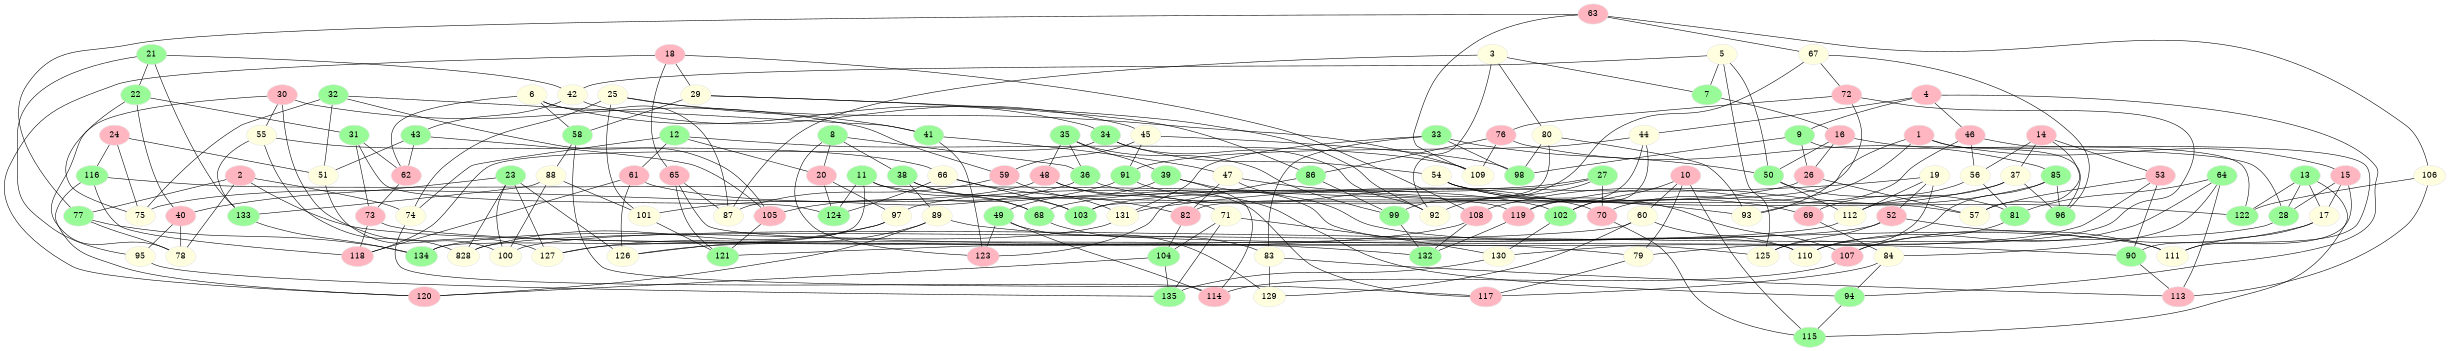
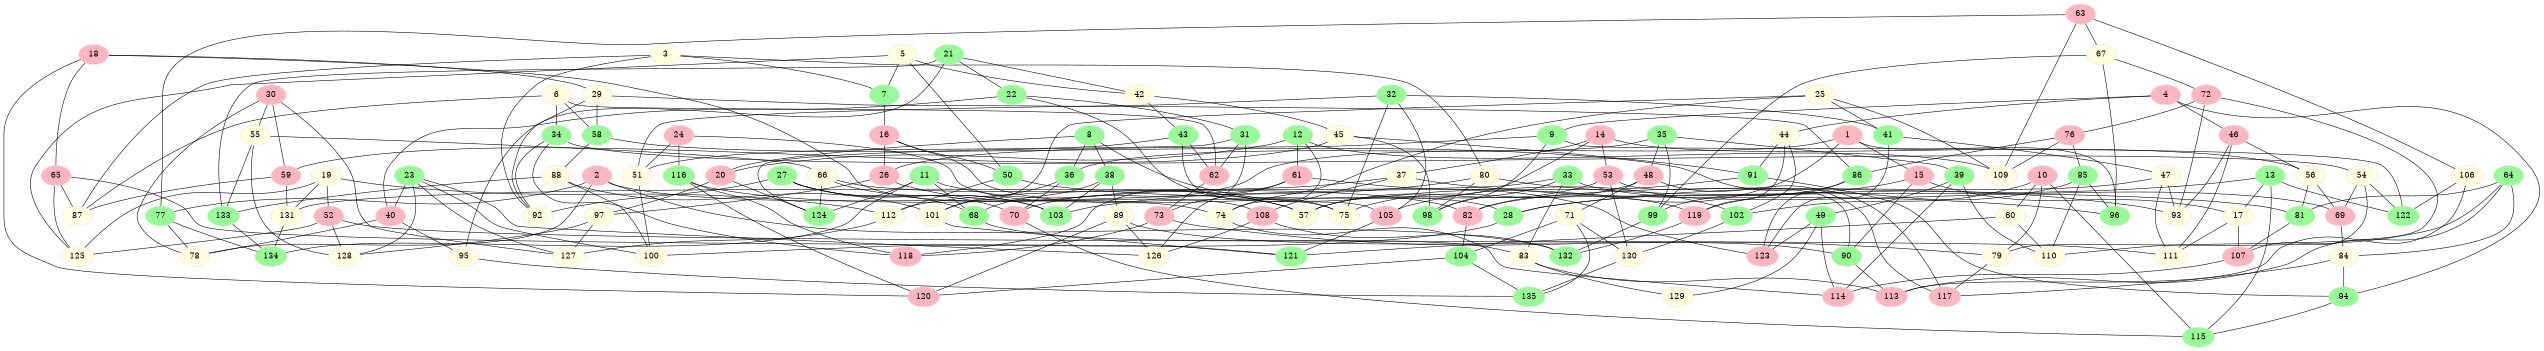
edge "33" -- "50": now "33" -- "69"
node "828": label "828" -> "128"
edge "60" -- "129": removed
